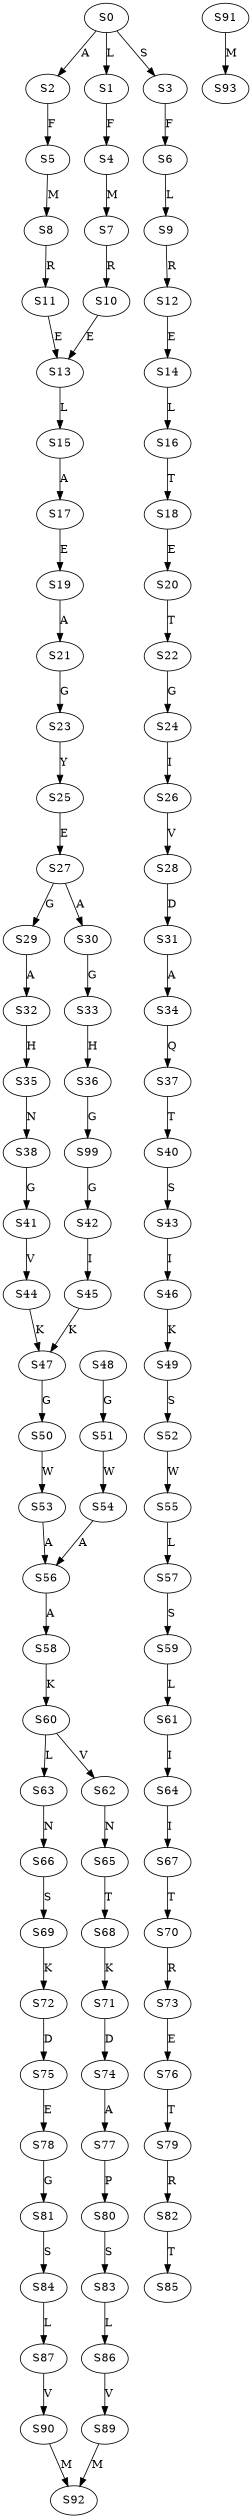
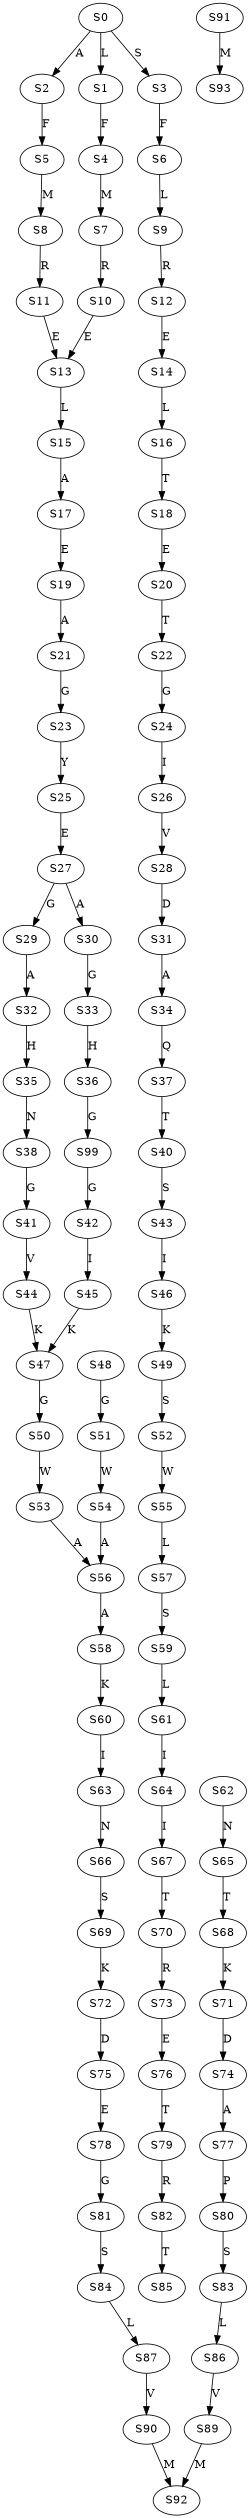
edge "S60" -> "S62": removed, label "V"
edge "S60" -> "S63": label "L" -> "I"
